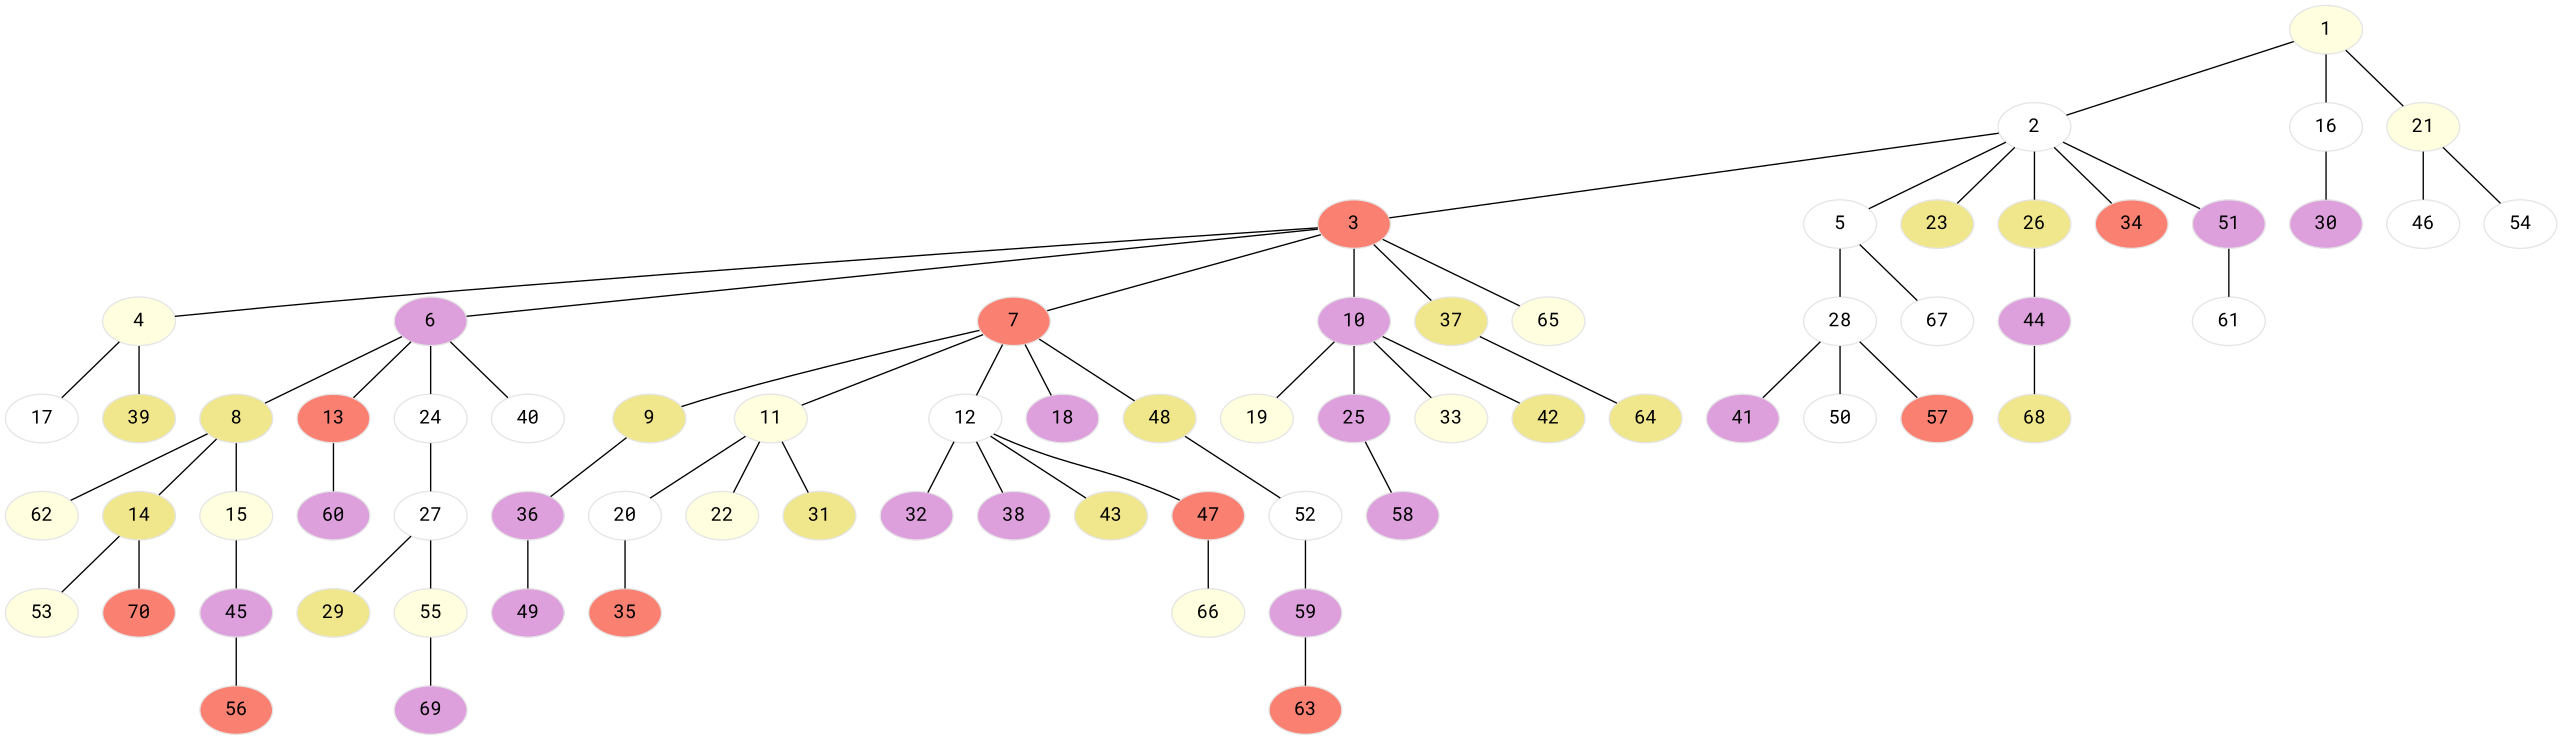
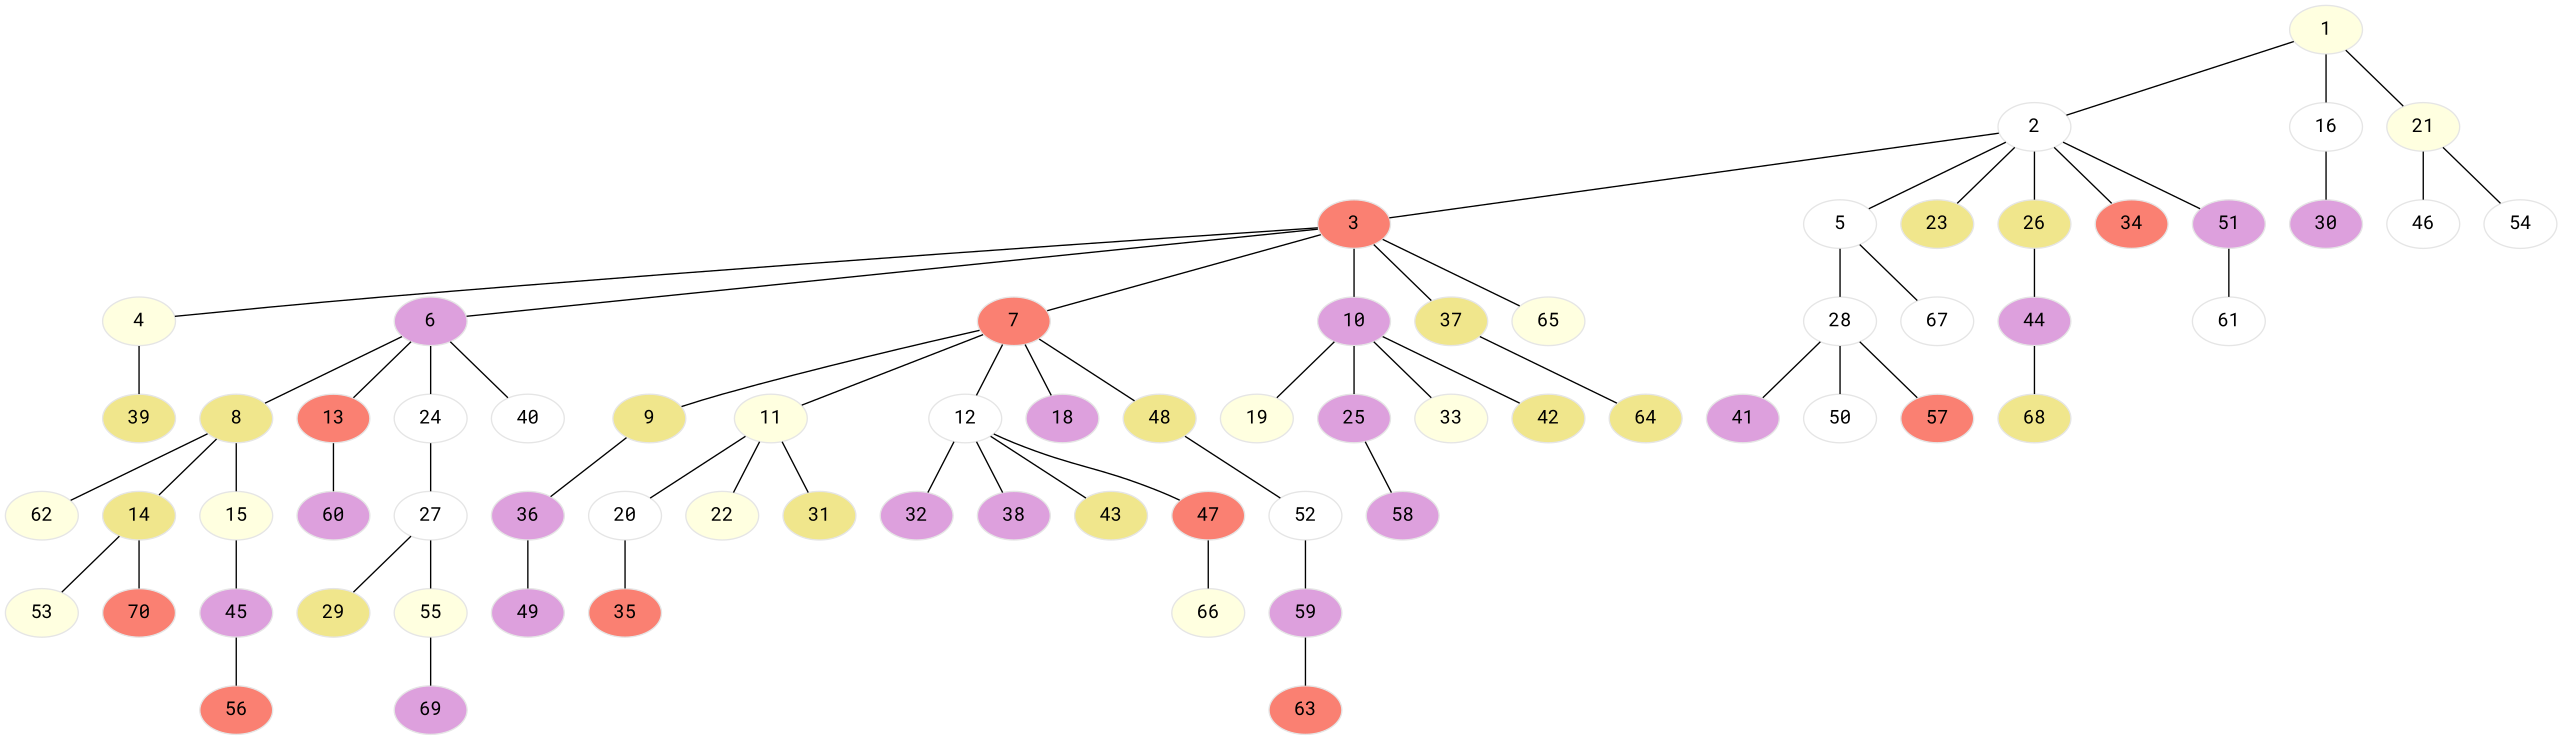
node "17": removed
